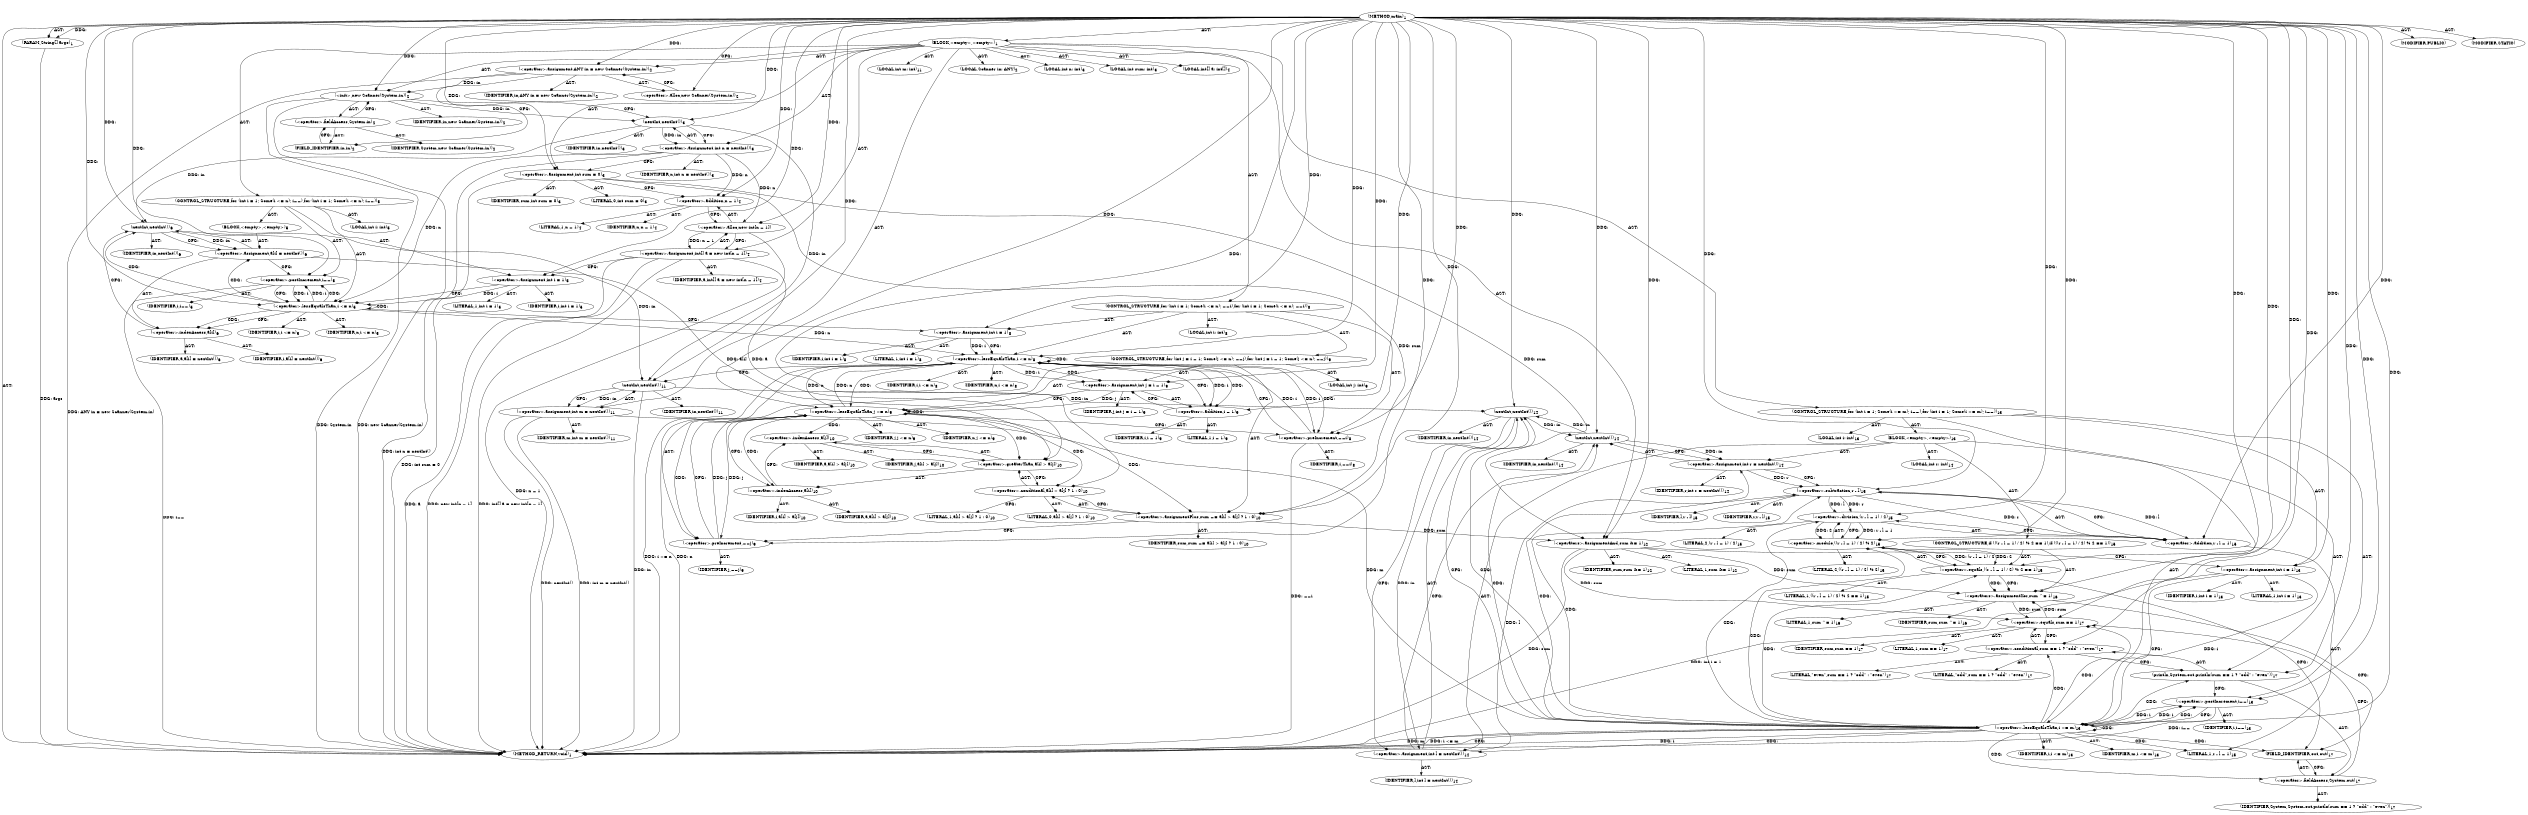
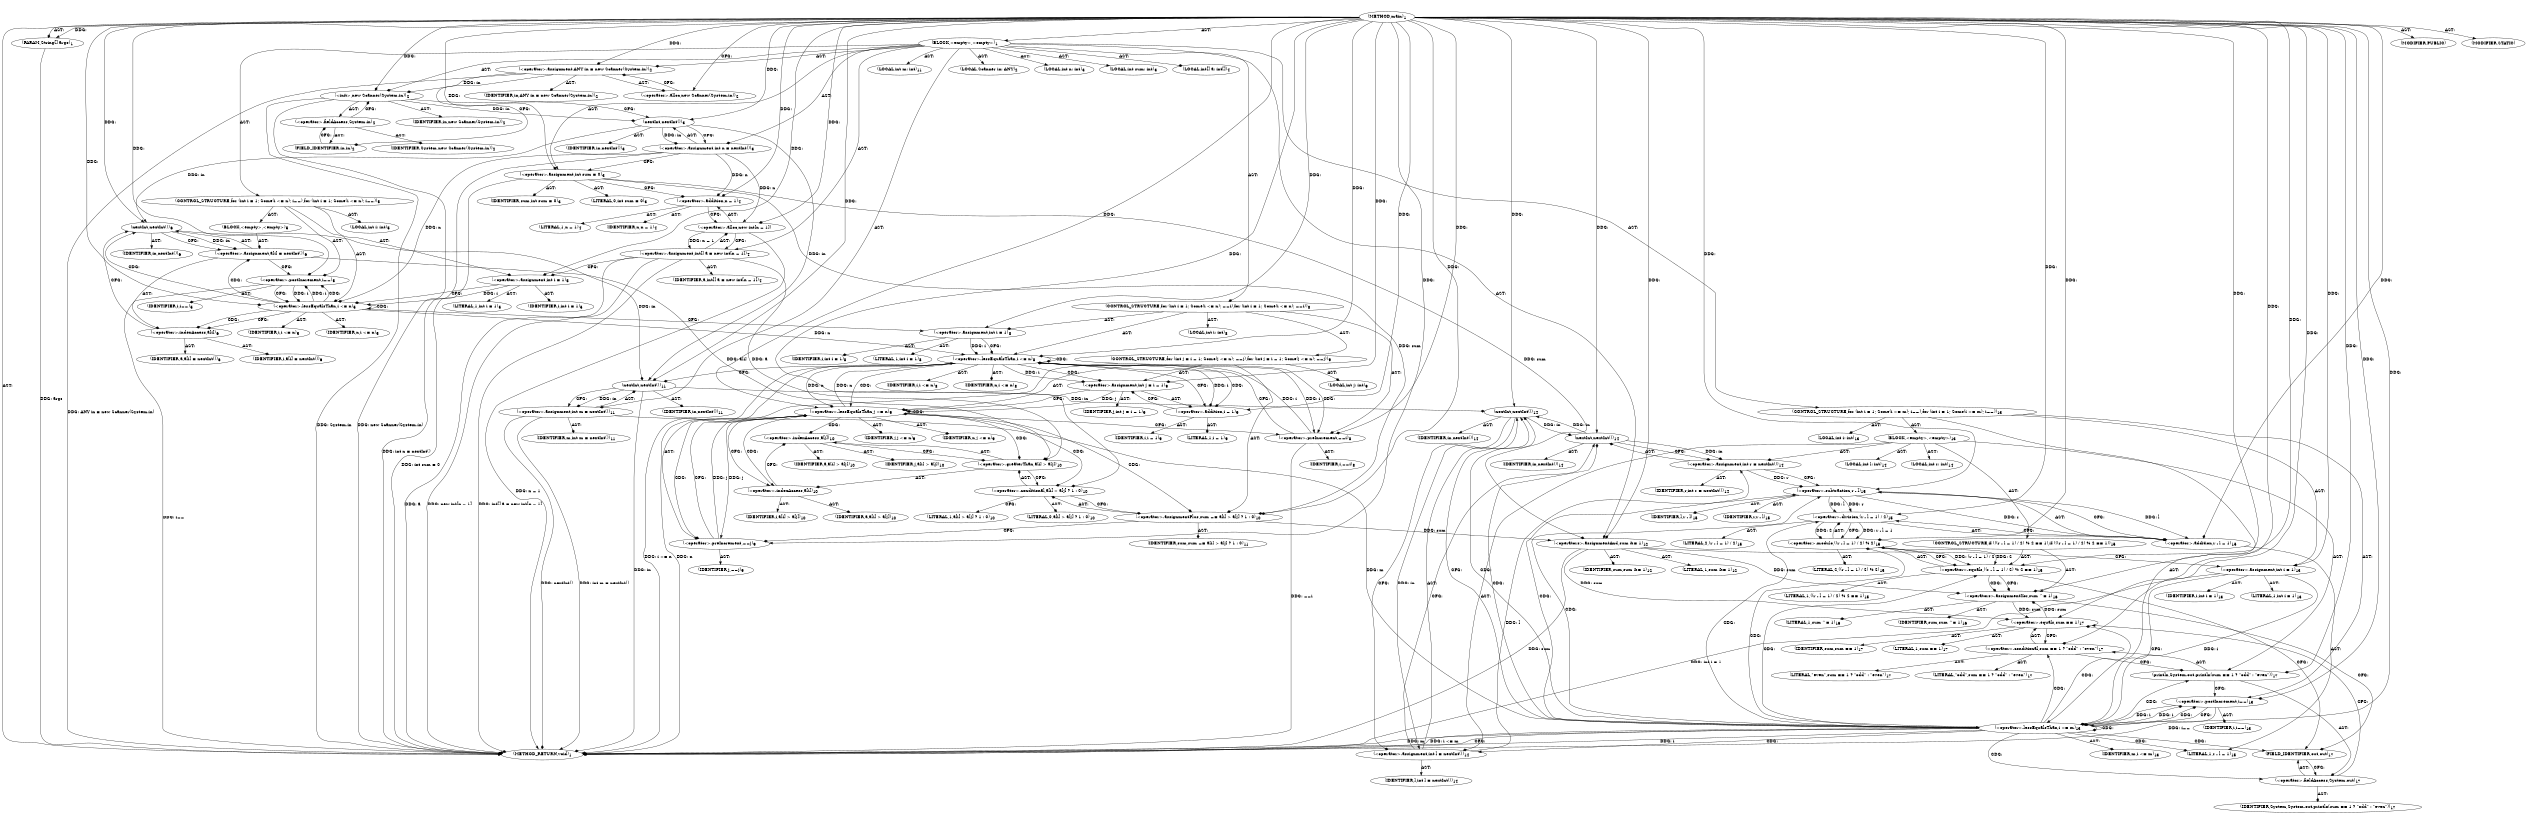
node "(IDENTIFIER,n,int n = nextInt())": removed
node "(LOCAL,int l: int)": added
node "(IDENTIFIER,sum,sum += a[i] > a[j] ? 1 : 0)": text "10" -> "11"
node "(IDENTIFIER,i,i <= m)": removed
